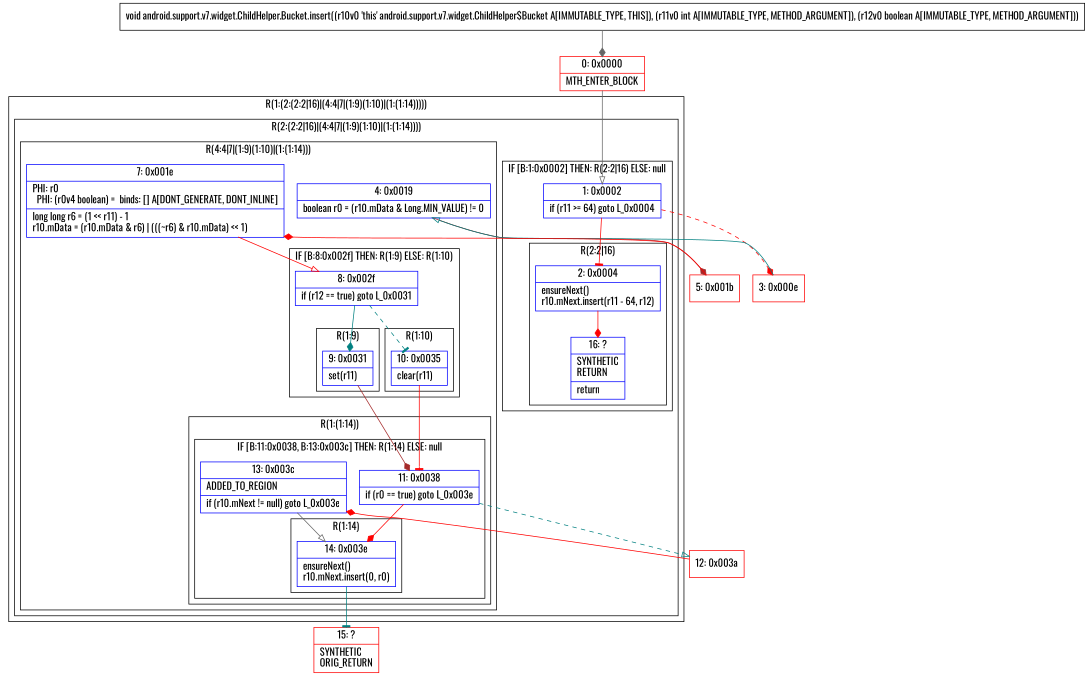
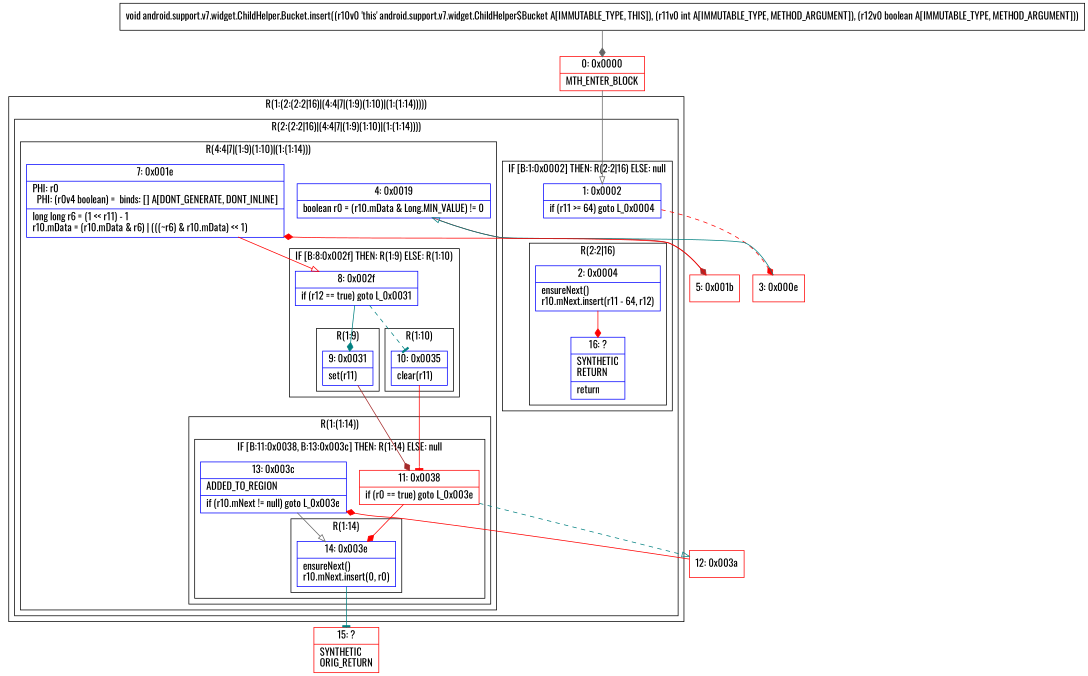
edge "1: 0x0002" -> "2: 0x0004": removed
node "11: 0x0038": color blue -> red
